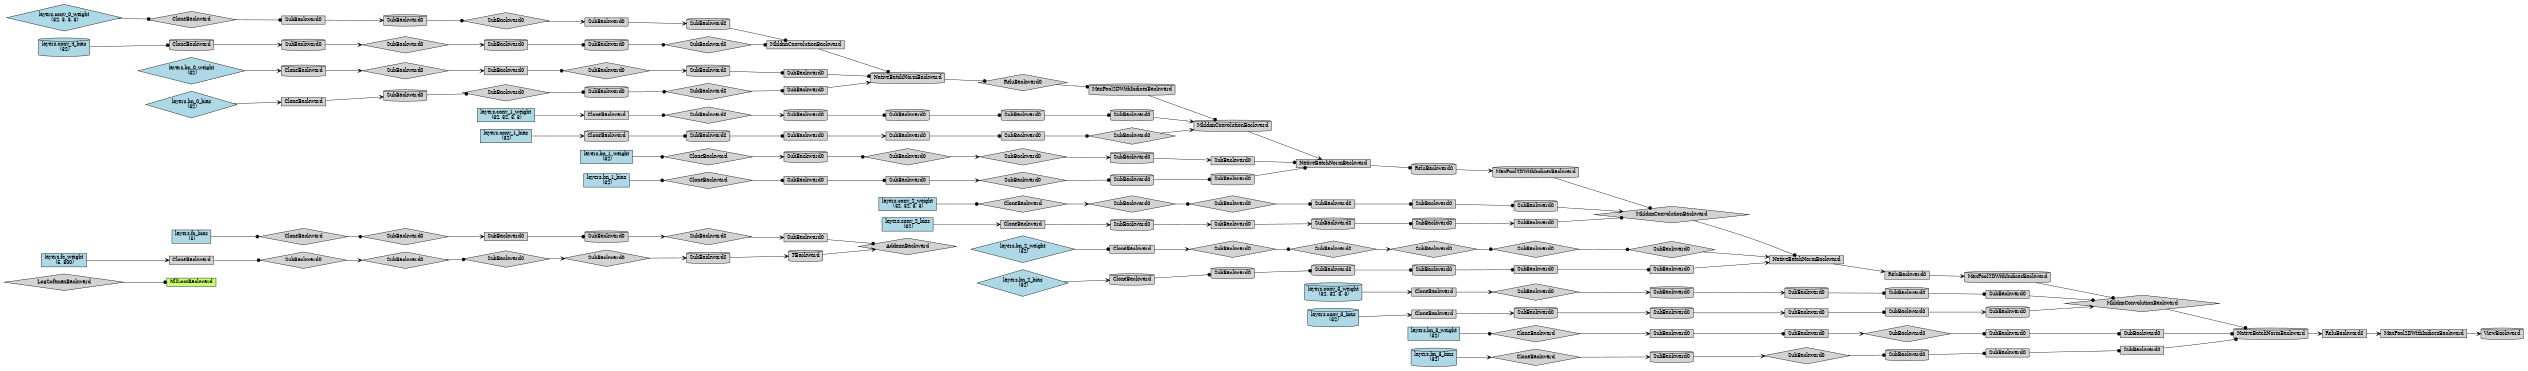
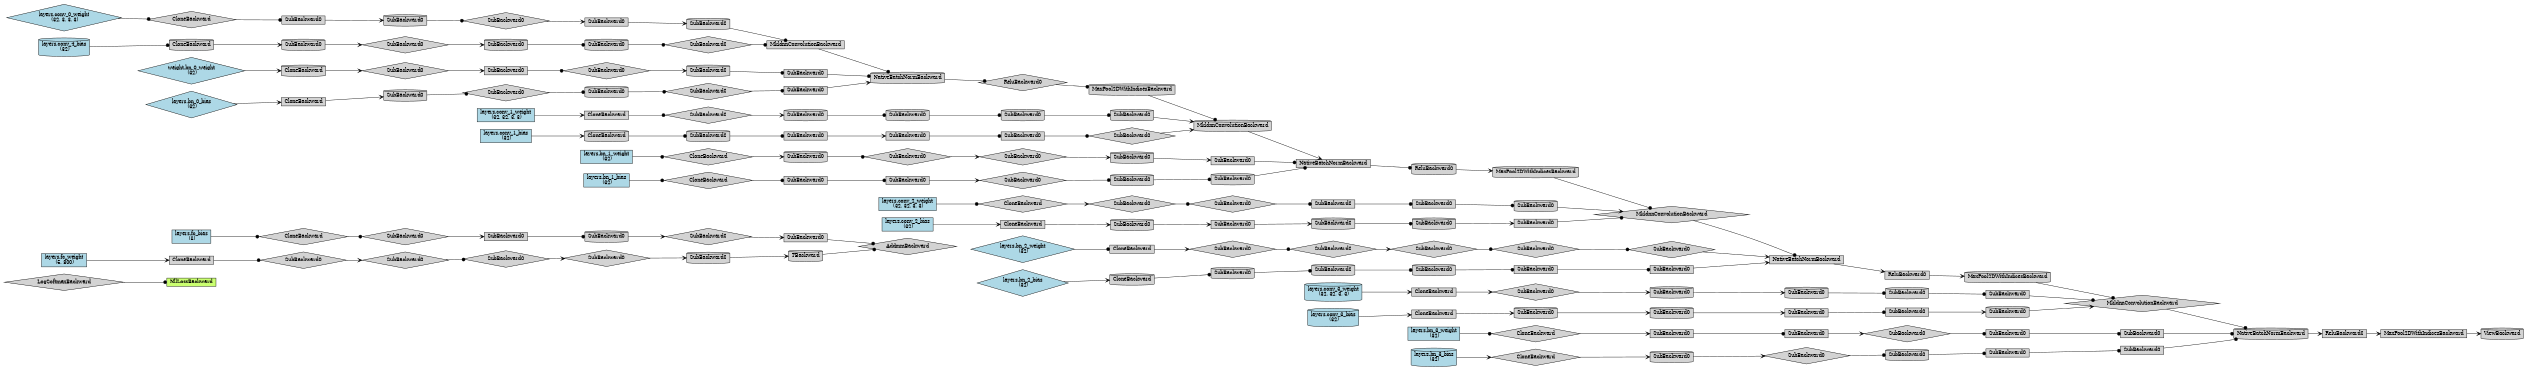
node "layers.bn_0_weight (32)": label "layers.bn_0_weight (32)" -> "weight.bn_0_weight (32)"
edge "TBackward" -> "AddmmBackward": arrowhead vee -> dot
